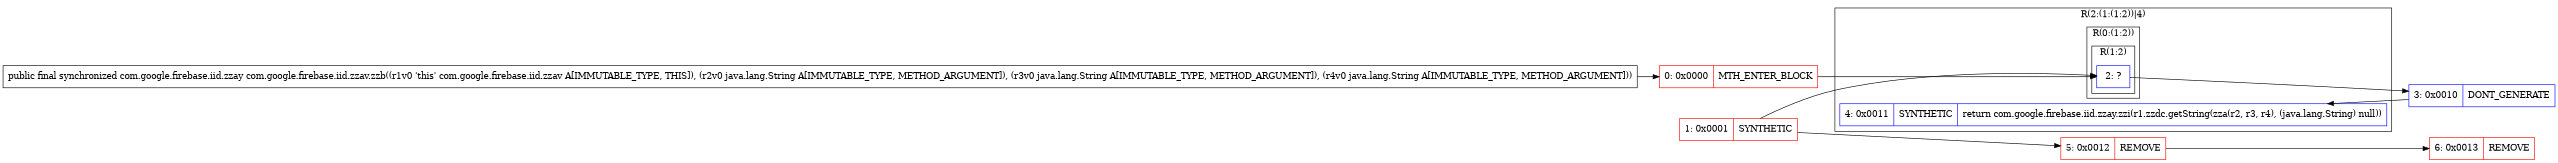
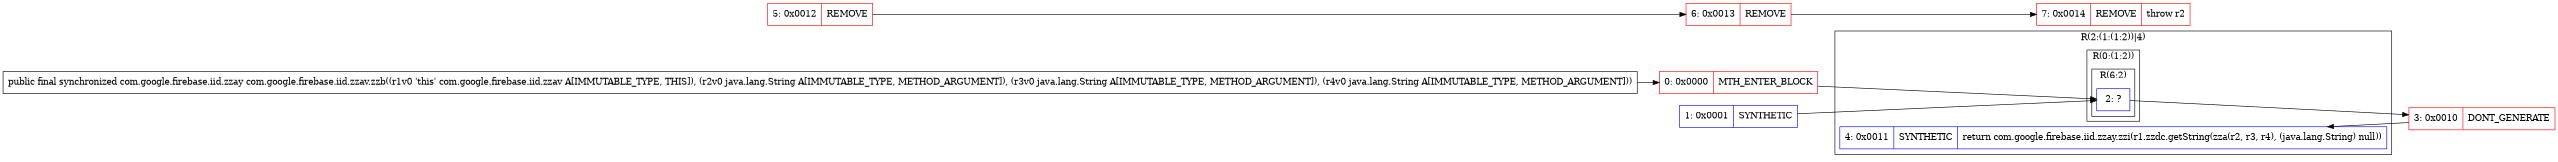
node "7: 0x0014": added
cluster "R(1:2)": label "R(1:2)" -> "R(6:2)"
node "3: 0x0010": color blue -> red
node "1: 0x0001": color red -> blue
edge "1: 0x0001" -> "5: 0x0012": removed
